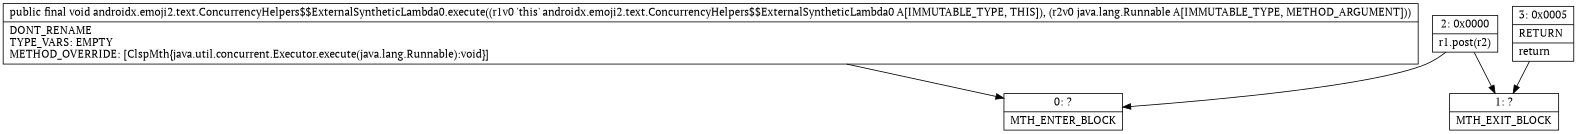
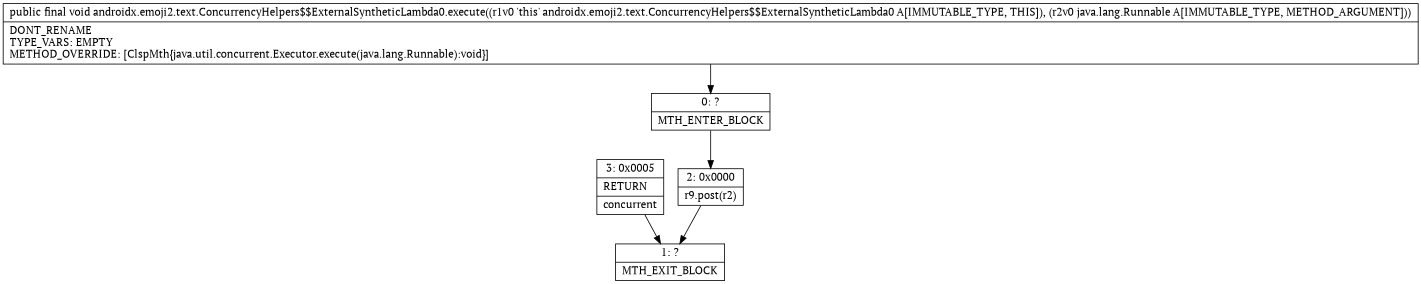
node "2: 0x0000": text "r1.post(r2)" -> "r9.post(r2)"
node "3: 0x0005": text "return" -> "concurrent"
edge "2: 0x0000" -> "0: ?": reversed
